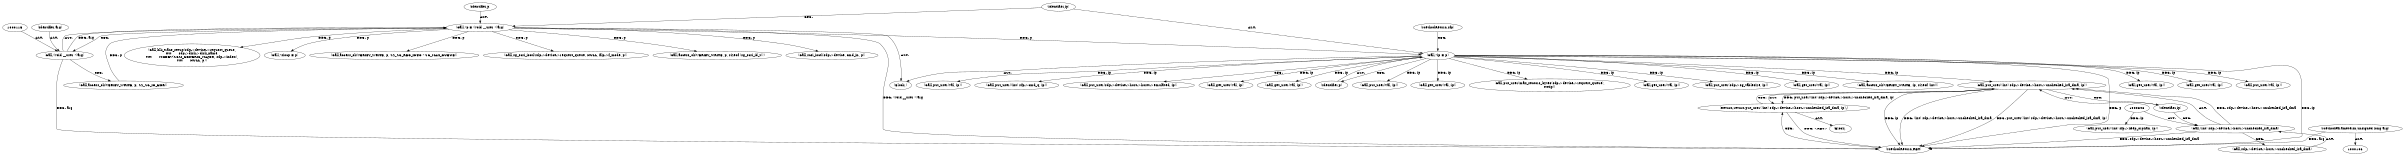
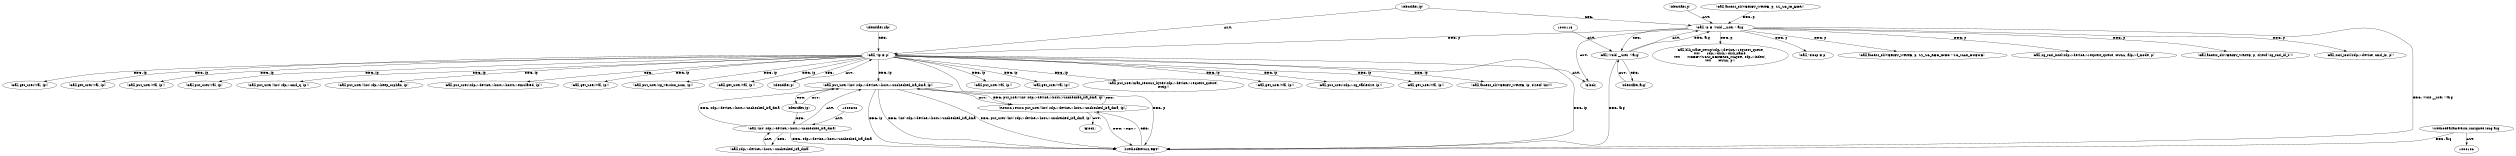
node "(MethodReturn,sfp)": label "(MethodReturn,sfp)" -> "(Identifier,sfp)"
edge "(Call,(void __user *)arg)" -> "(Call,access_ok(VERIFY_WRITE, p, SZ_SG_IO_HDR))": now "(Call,(void __user *)arg)" -> "(Identifier,arg)"
node "(Call,put_user(sg_version_num, ip))": added
edge "1000348" -> "(Call,put_user((int) sfp->keep_orphan, ip))": now "(Call,*ip = p)" -> "(Call,put_user((int) sfp->keep_orphan, ip))"
